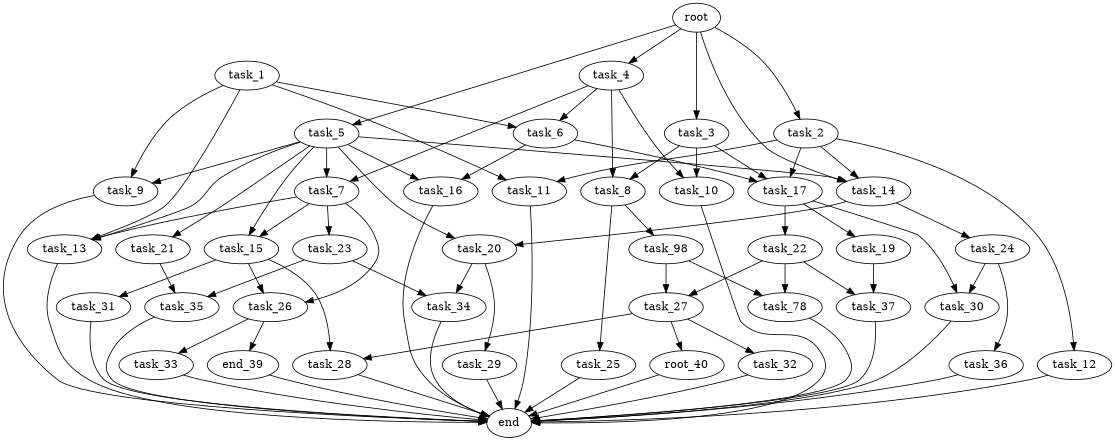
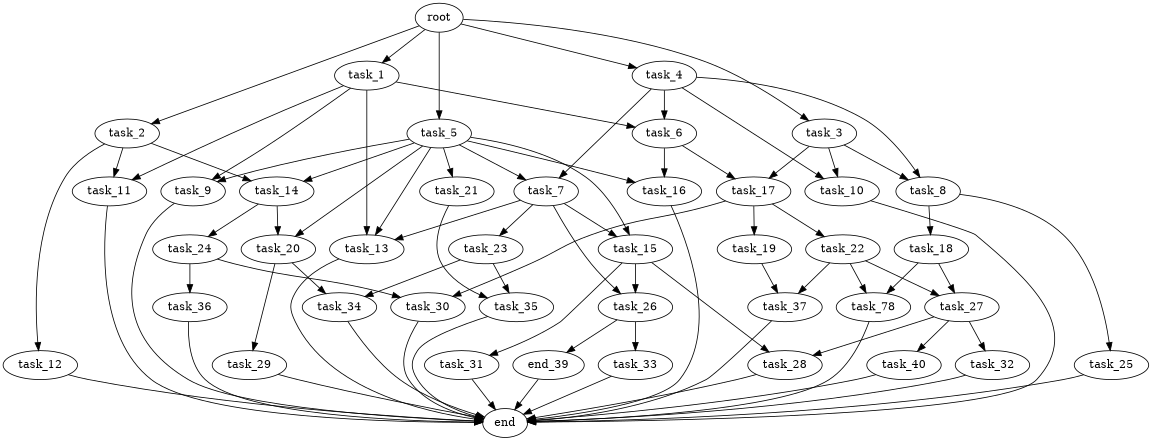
edge "root" -> "task_14": now "root" -> "task_1"
edge "task_2" -> "task_17": removed
node "task_98": label "task_98" -> "task_18"
node "root_40": label "root_40" -> "task_40"
